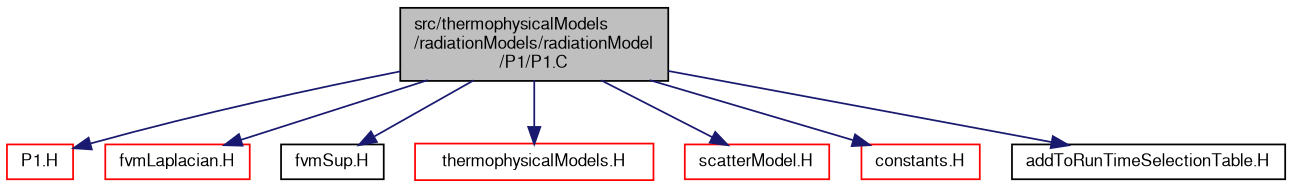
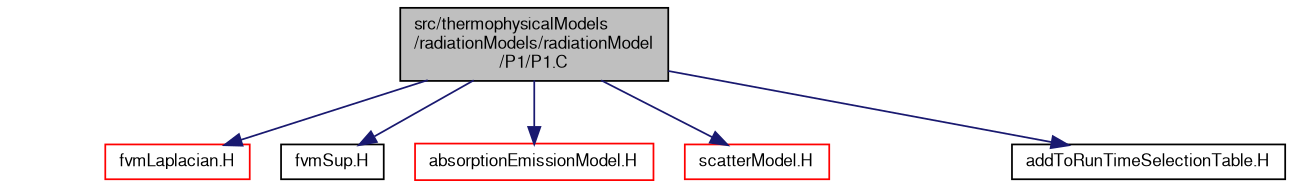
node "P1.H": removed
node "thermophysicalModels.H": label "thermophysicalModels.H" -> "absorptionEmissionModel.H"
node "constants.H": removed
